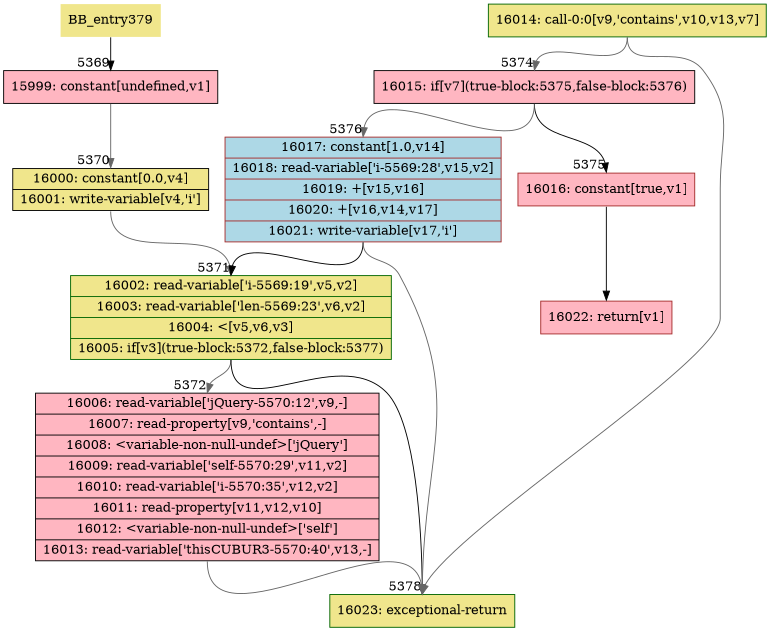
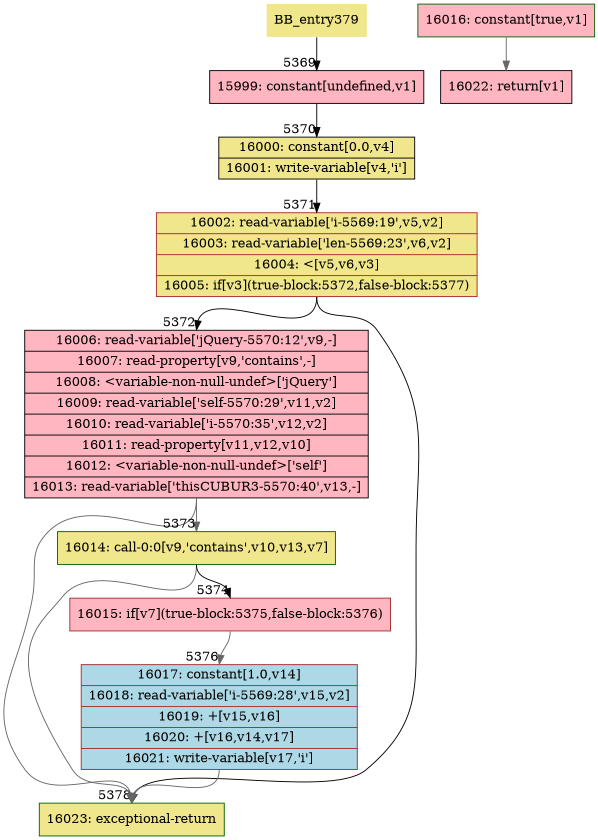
edge "16014: call-0:0[v9,'contains',v10,v13,v7]" -> "16015: if[v7](true-block:5375,false-block:5376)": color gray40 -> black
node "16015: if[v7](true-block:5375,false-block:5376)": color black -> brown
edge "15999: constant[undefined,v1]" -> "16000: constant[0.0,v4]": color gray40 -> black
edge "16015: if[v7](true-block:5375,false-block:5376)" -> "16016: constant[true,v1]": removed
node "16016: constant[true,v1]": color brown -> darkgreen
edge "16000: constant[0.0,v4]" -> "16002: read-variable['i-5569:19',v5,v2]": color gray40 -> black
edge "16016: constant[true,v1]" -> "16022: return[v1]": color black -> gray40
edge "16017: constant[1.0,v14]" -> "16002: read-variable['i-5569:19',v5,v2]": removed
node "16002: read-variable['i-5569:19',v5,v2]": color darkgreen -> brown
node "16022: return[v1]": color brown -> black
edge "16002: read-variable['i-5569:19',v5,v2]" -> "16006: read-variable['jQuery-5570:12',v9,-]": color gray40 -> black
edge "16006: read-variable['jQuery-5570:12',v9,-]" -> "16014: call-0:0[v9,'contains',v10,v13,v7]": added
